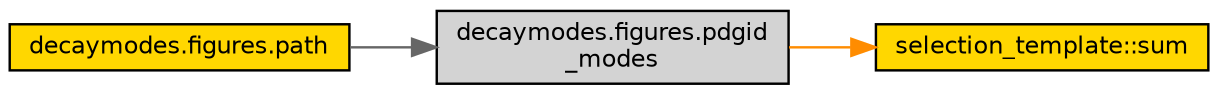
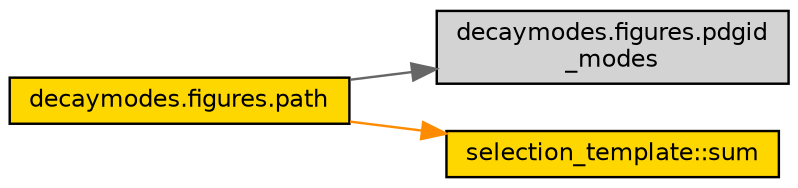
edge "decaymodes.figures.pdgid _modes" -> "selection_template::sum": now "decaymodes.figures.path" -> "selection_template::sum"
